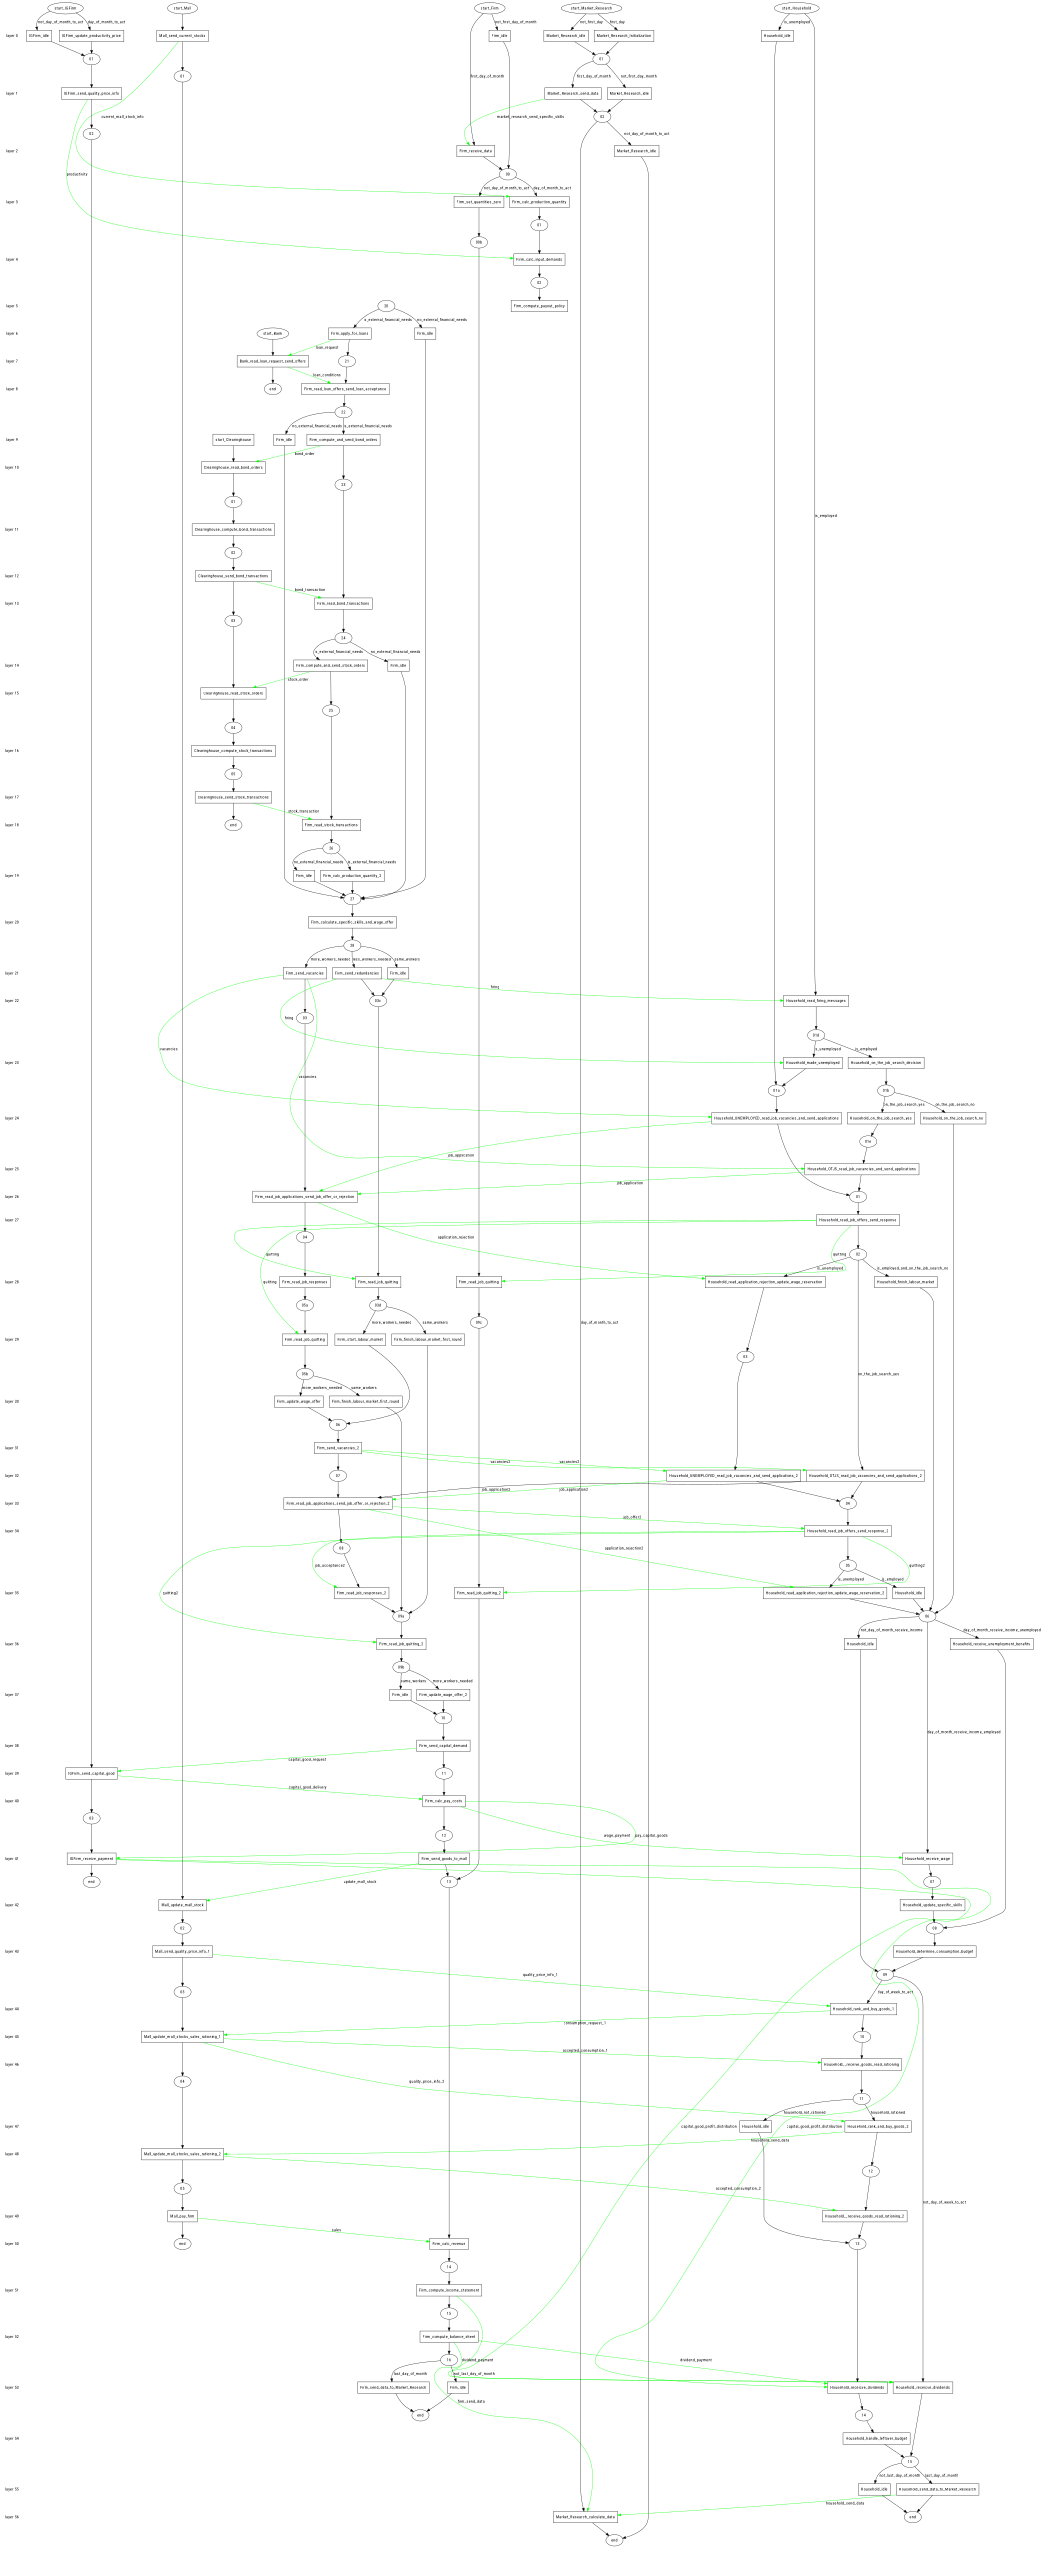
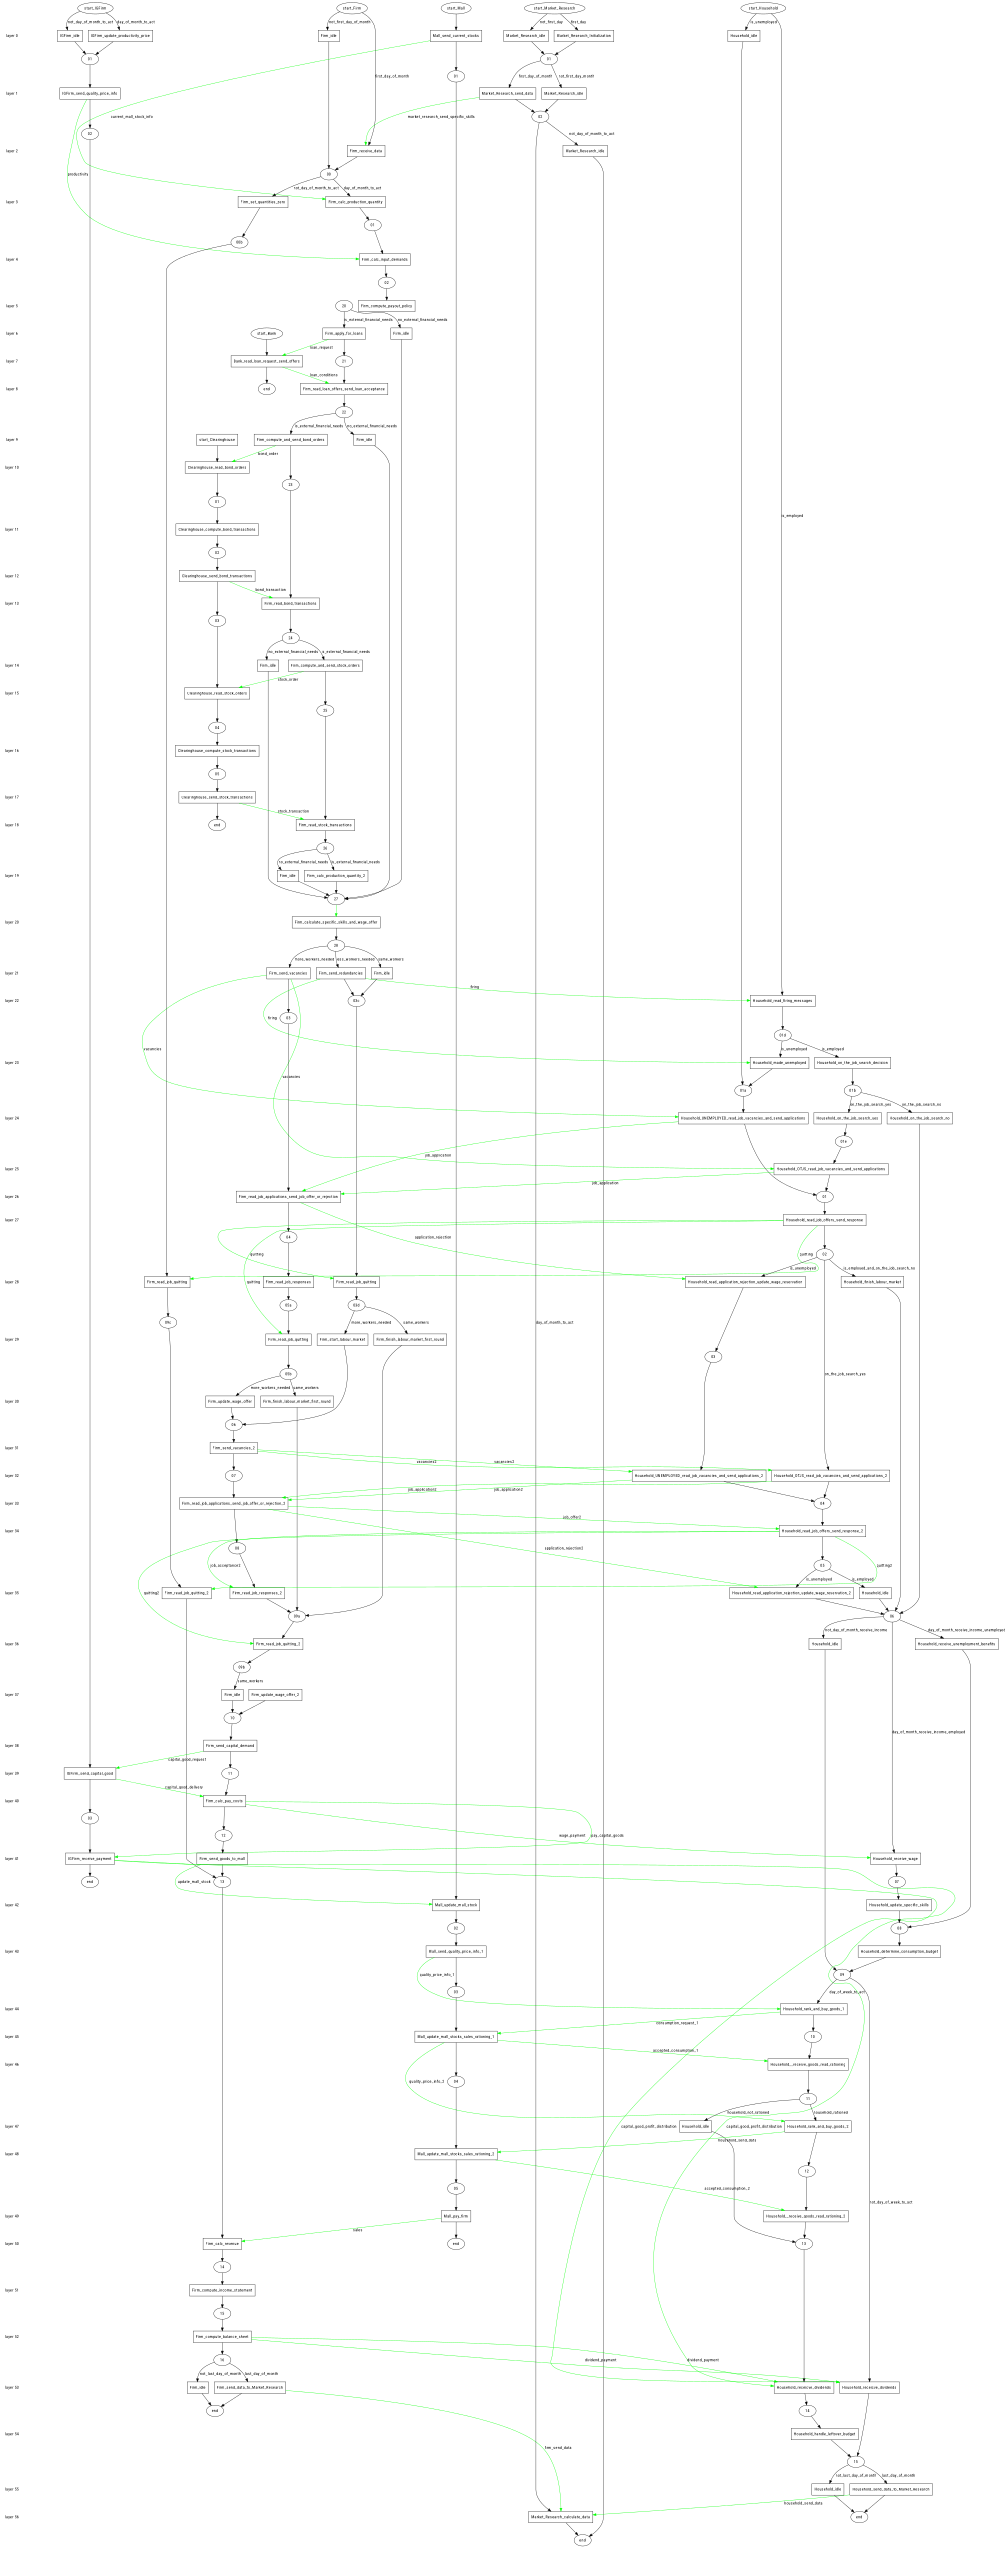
edge "27" -> "Firm_calculate_specific_skills_and_wage_offer": color black -> #00ff00
edge "Household_OTJS_read_job_vacancies_and_send_applications_2" -> "Firm_read_job_applications_send_job_offer_or_rejection_2": color black -> #00ff00
edge "09b" -> "Firm_update_wage_offer_2": removed, label "more_workers_needed"
edge "Firm_compute_income_statement" -> "Market_Research_calculate_data": now "Firm_send_data_to_Market_Research" -> "Market_Research_calculate_data"
